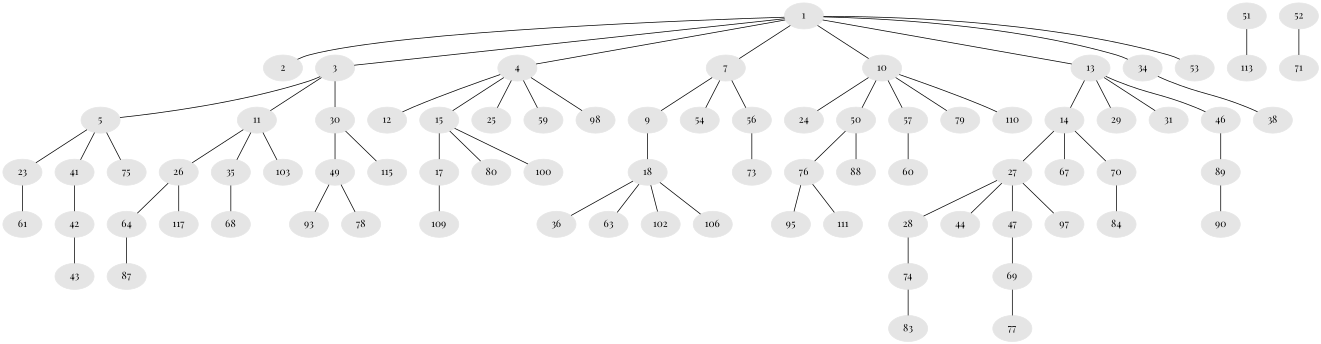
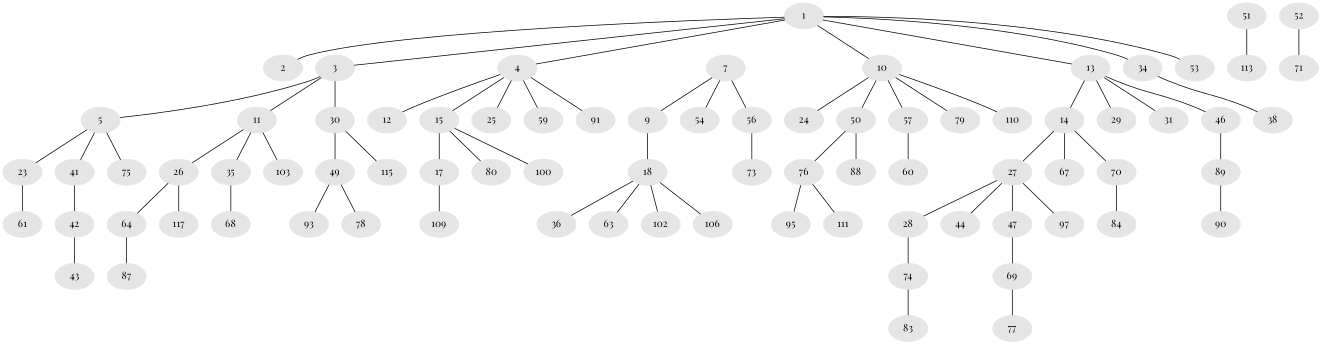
edge "1" -- "7": removed
node "98": label "98" -> "91"
